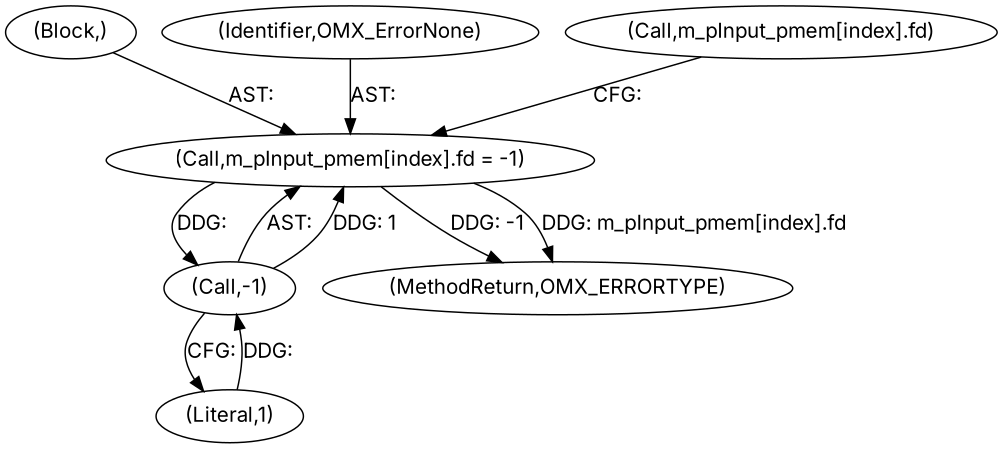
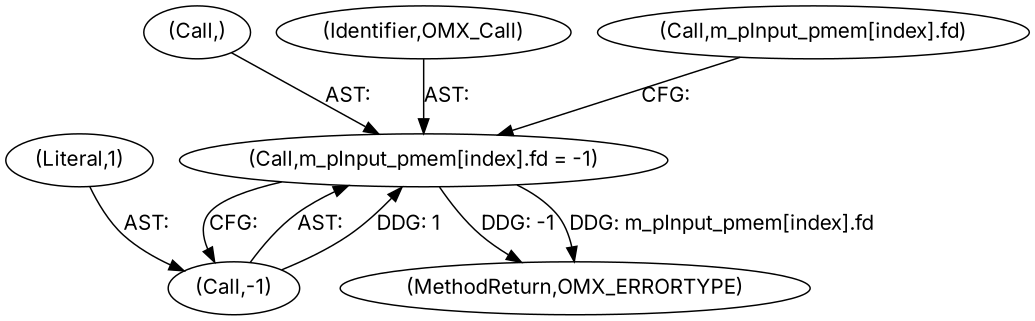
node "(Block,)": label "(Block,)" -> "(Call,)"
node "(Identifier,OMX_ErrorNone)": label "(Identifier,OMX_ErrorNone)" -> "(Identifier,OMX_Call)"
edge "(Call,m_pInput_pmem[index].fd = -1)" -> "(Call,-1)": label "DDG: " -> "CFG: "
edge "(Call,-1)" -> "(Literal,1)": removed, label "CFG:"
edge "(Literal,1)" -> "(Call,-1)": label "DDG: " -> "AST: "
